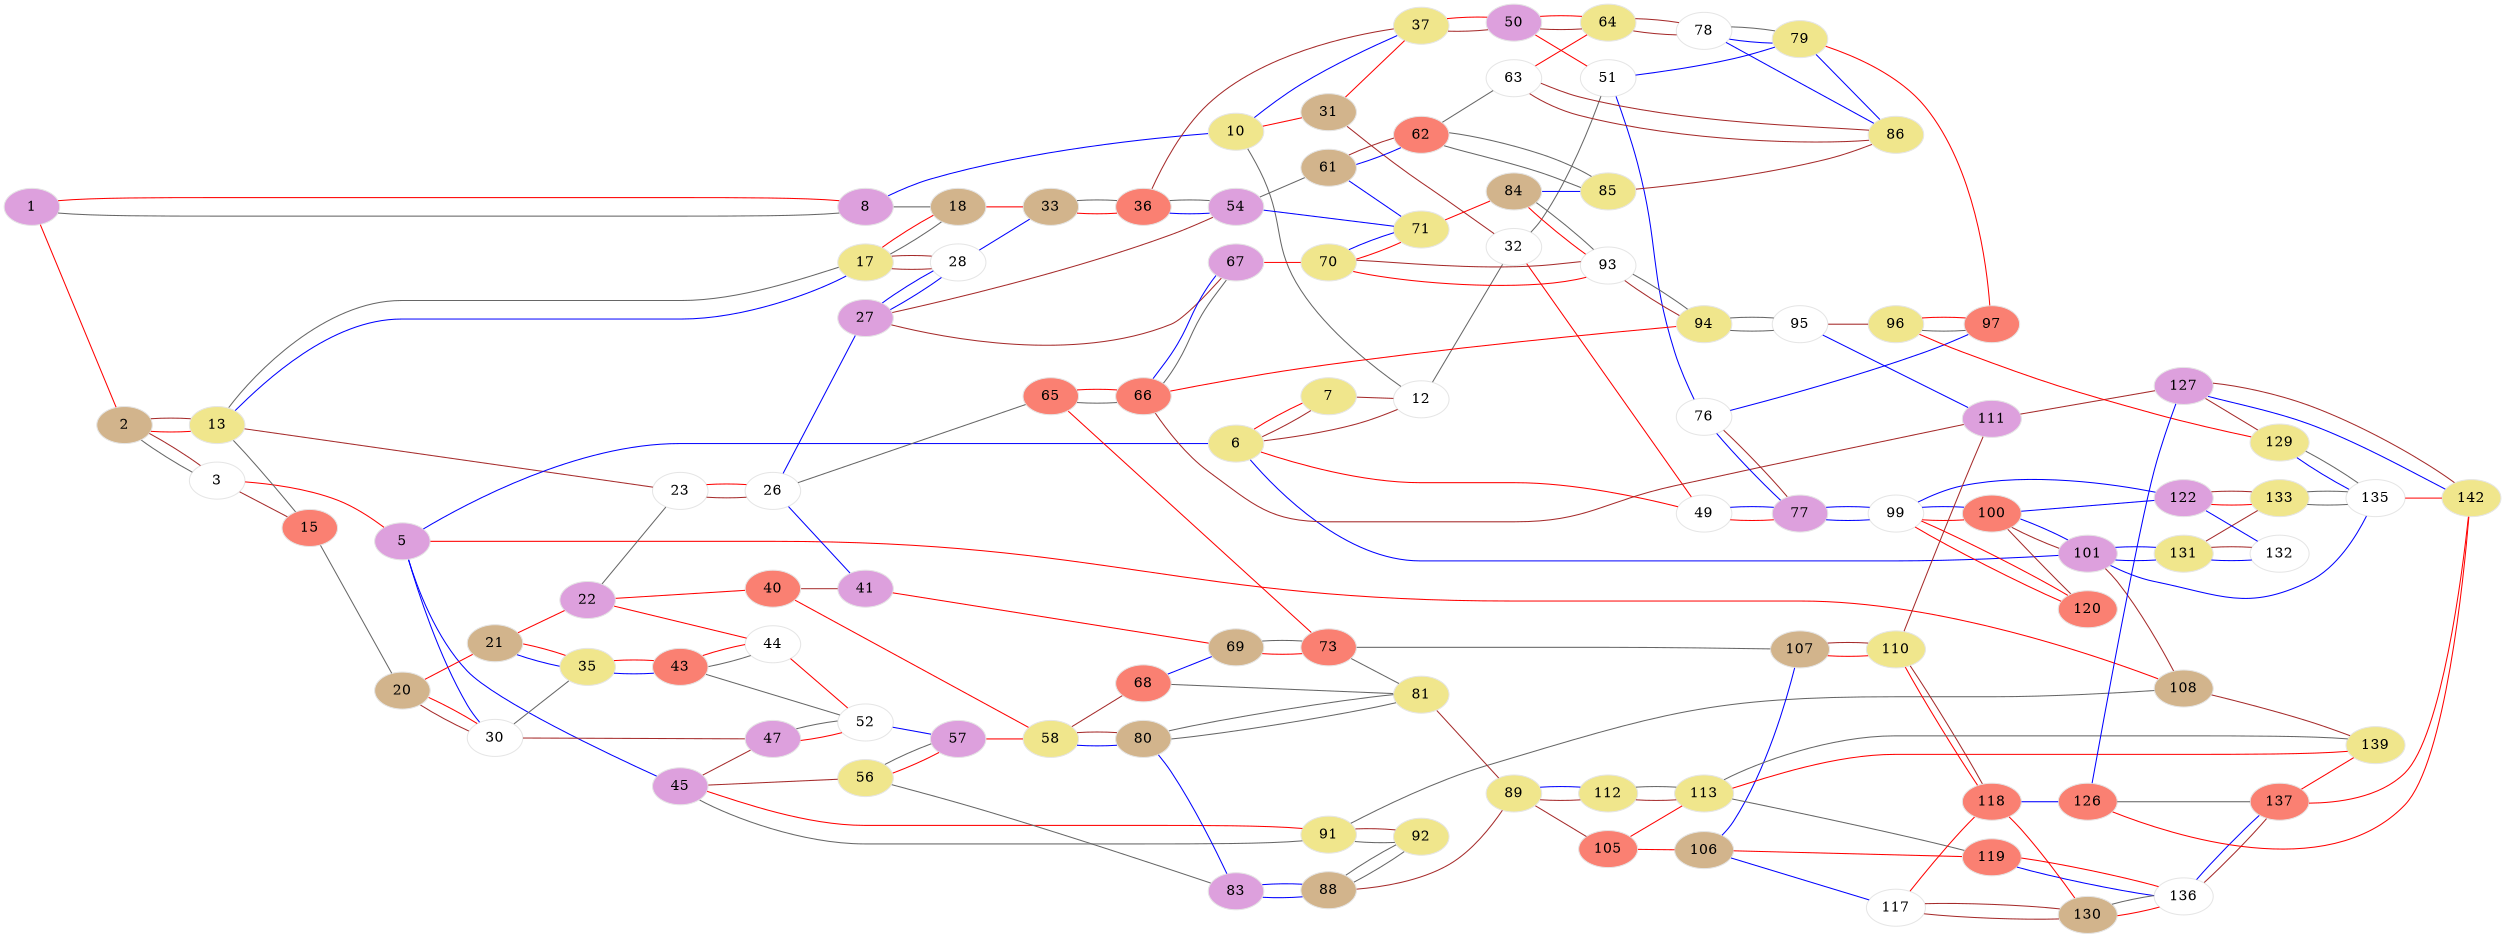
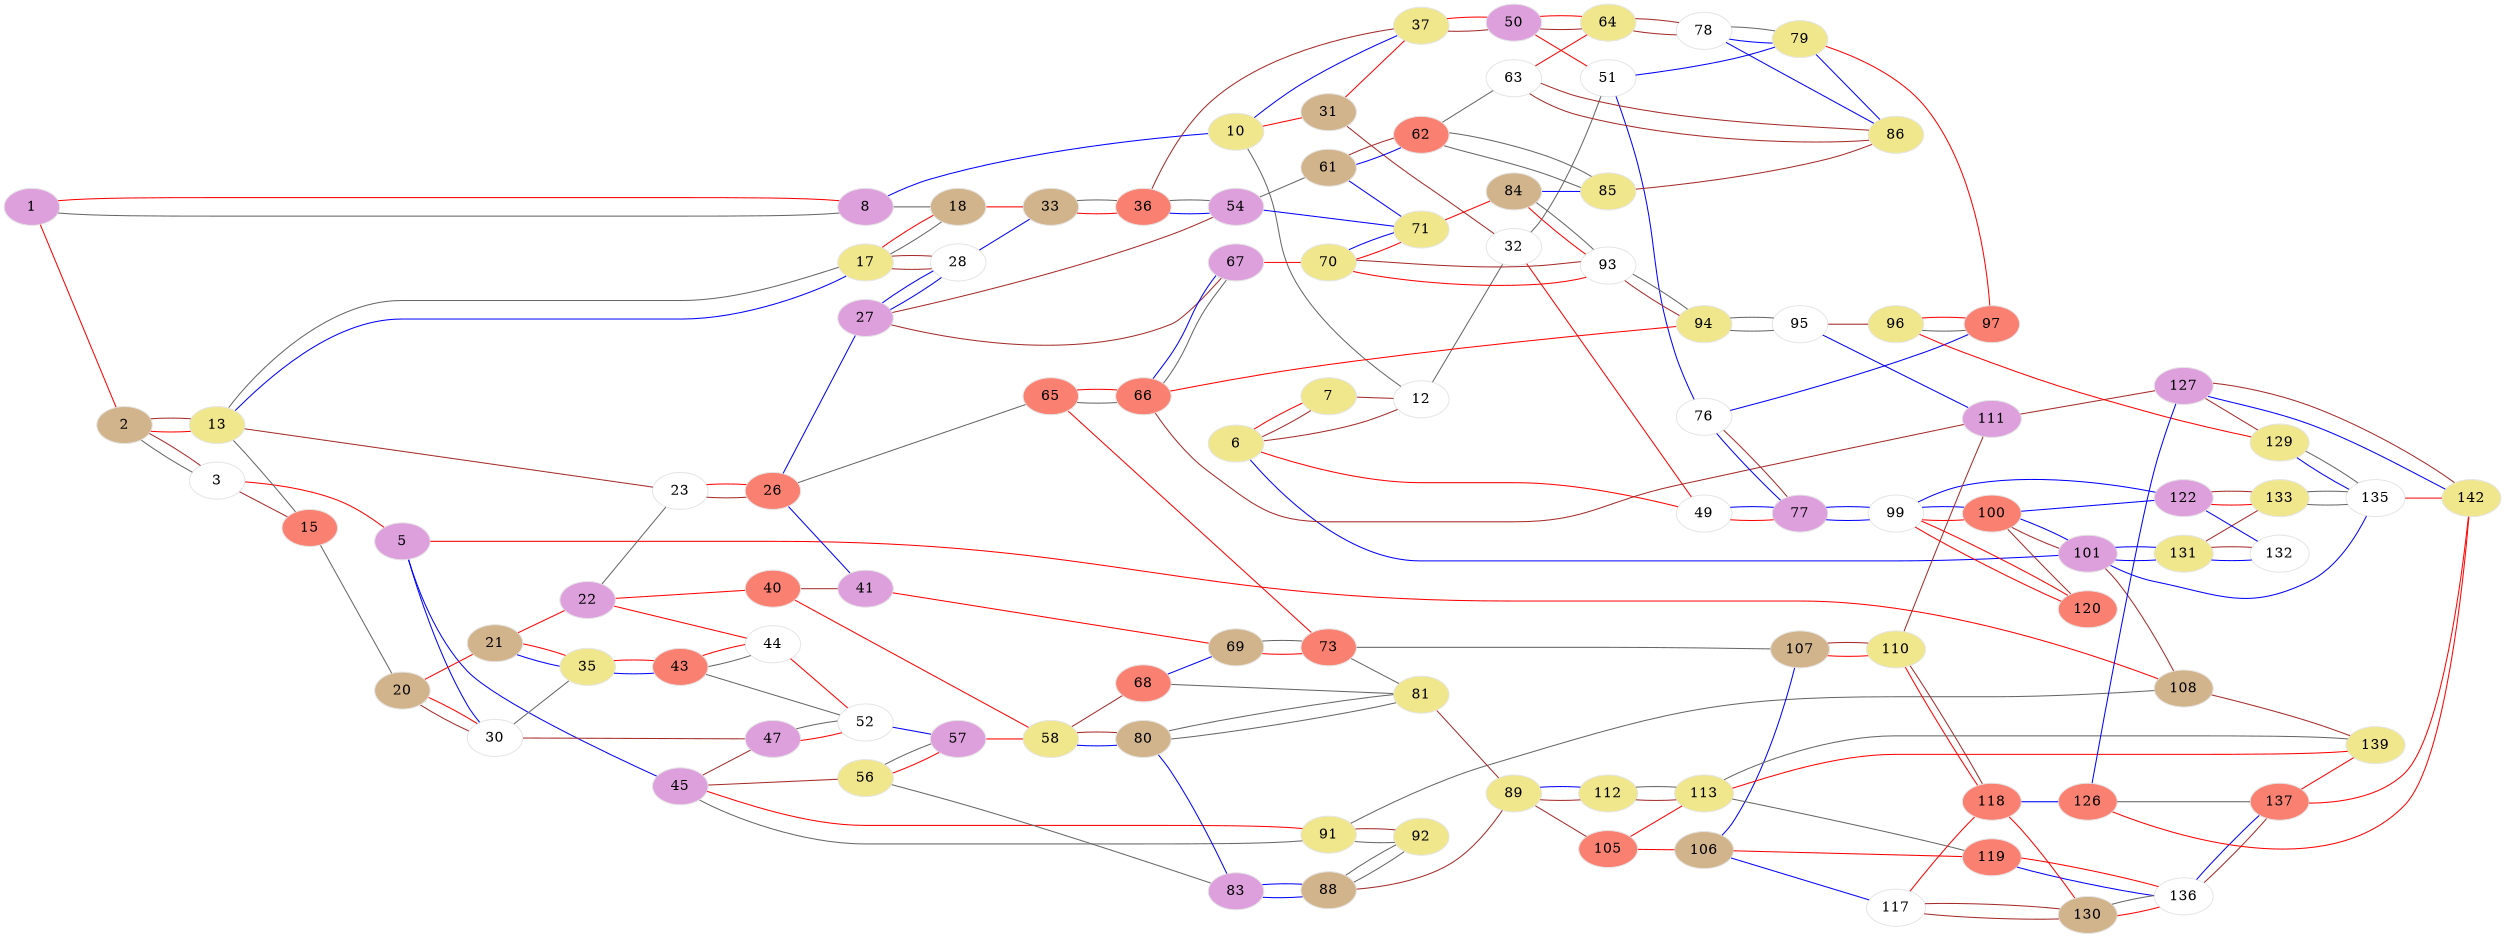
edge "6" -- "5": removed
node "26": fillcolor white -> salmon
